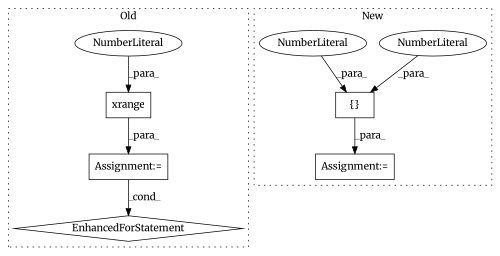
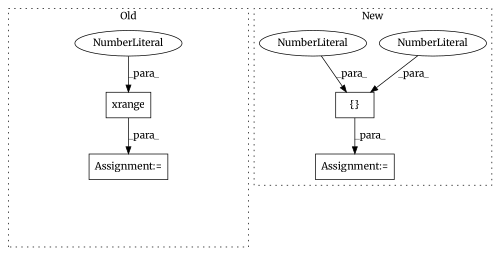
node "EnhancedForStatement": removed
